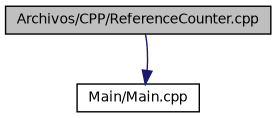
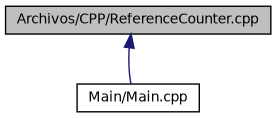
edge "Archivos/CPP/ReferenceCounter.cpp" -> "Main/Main.cpp": reversed
